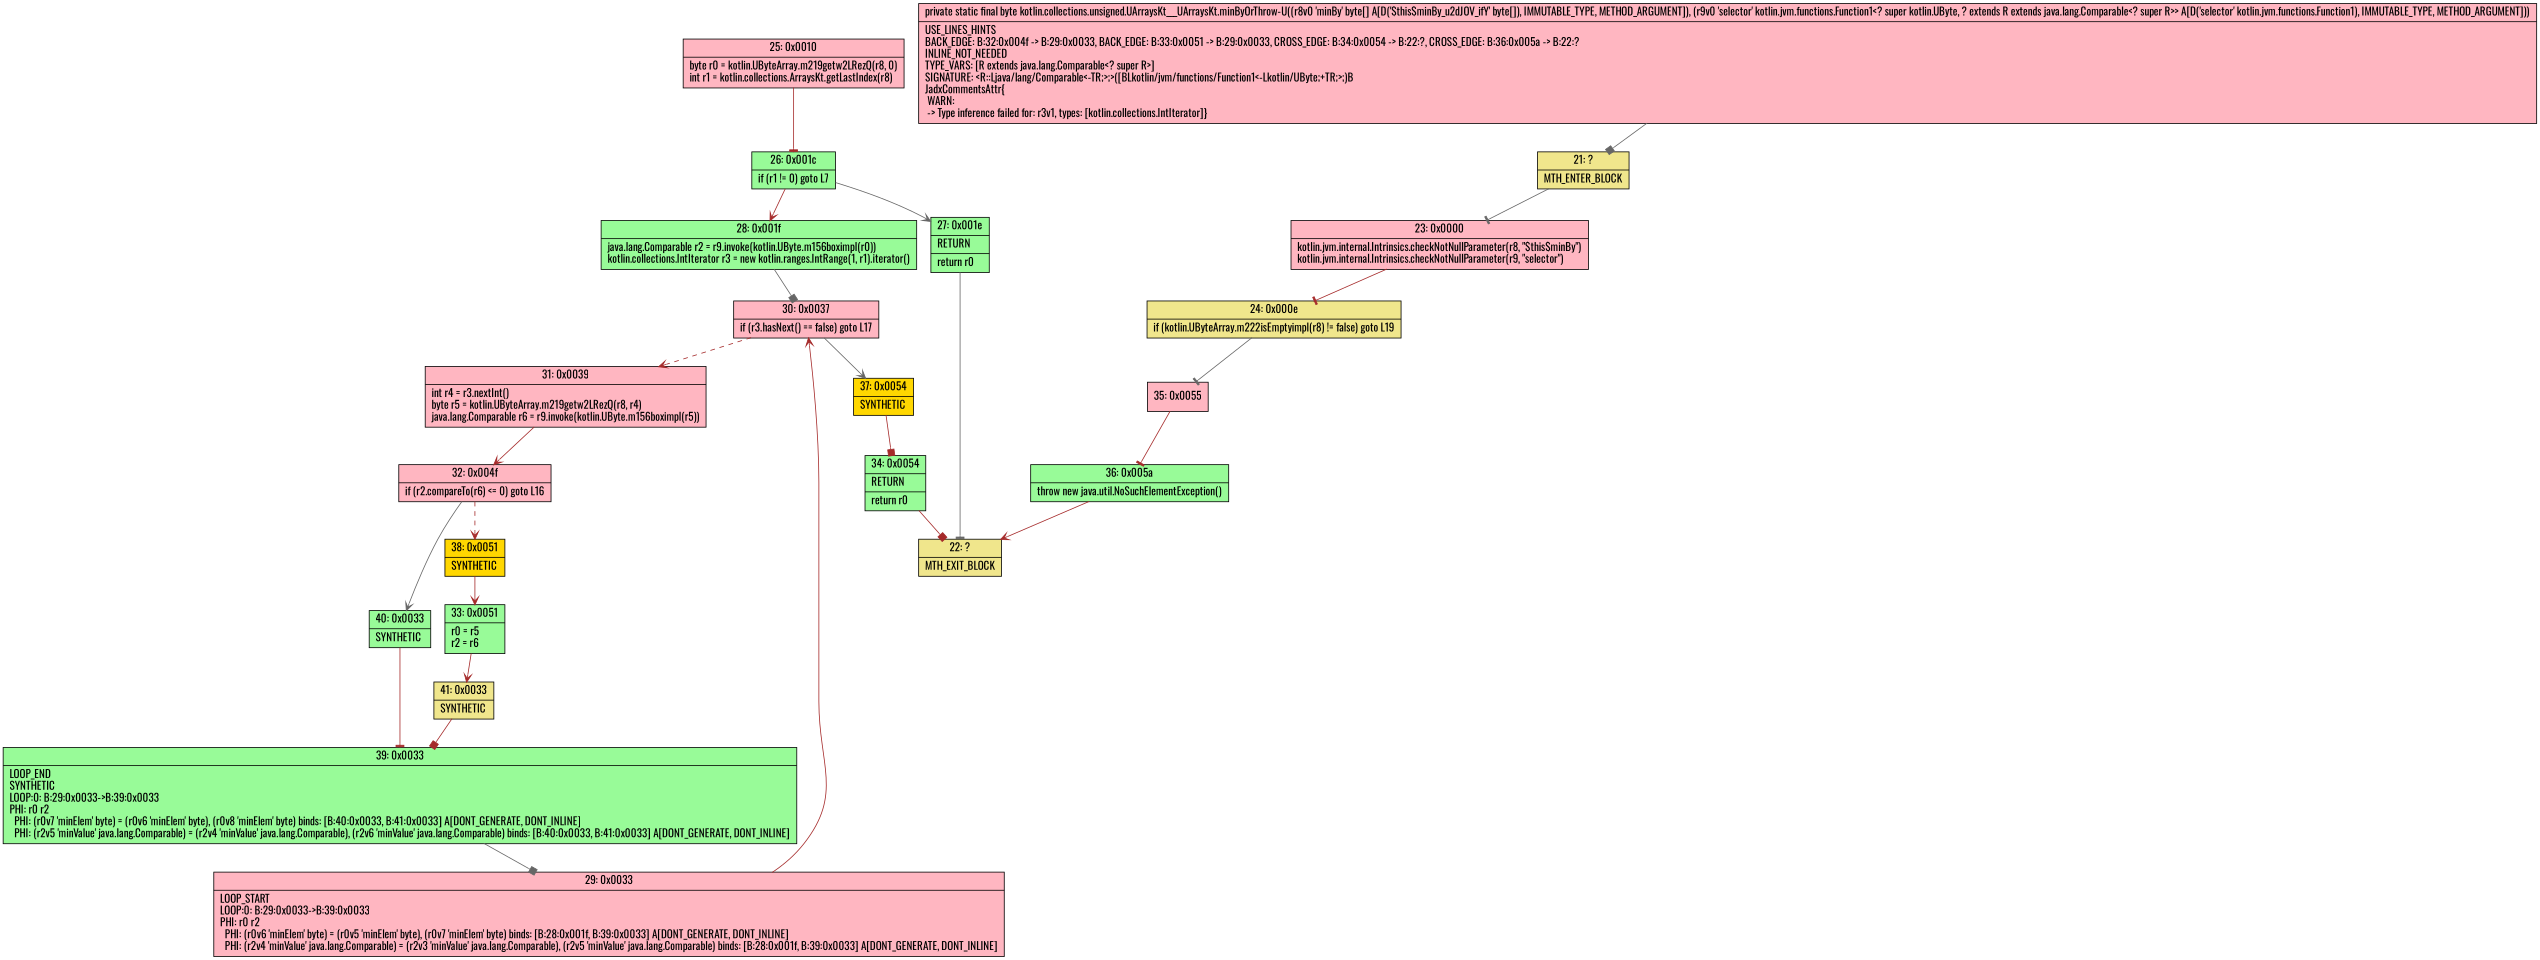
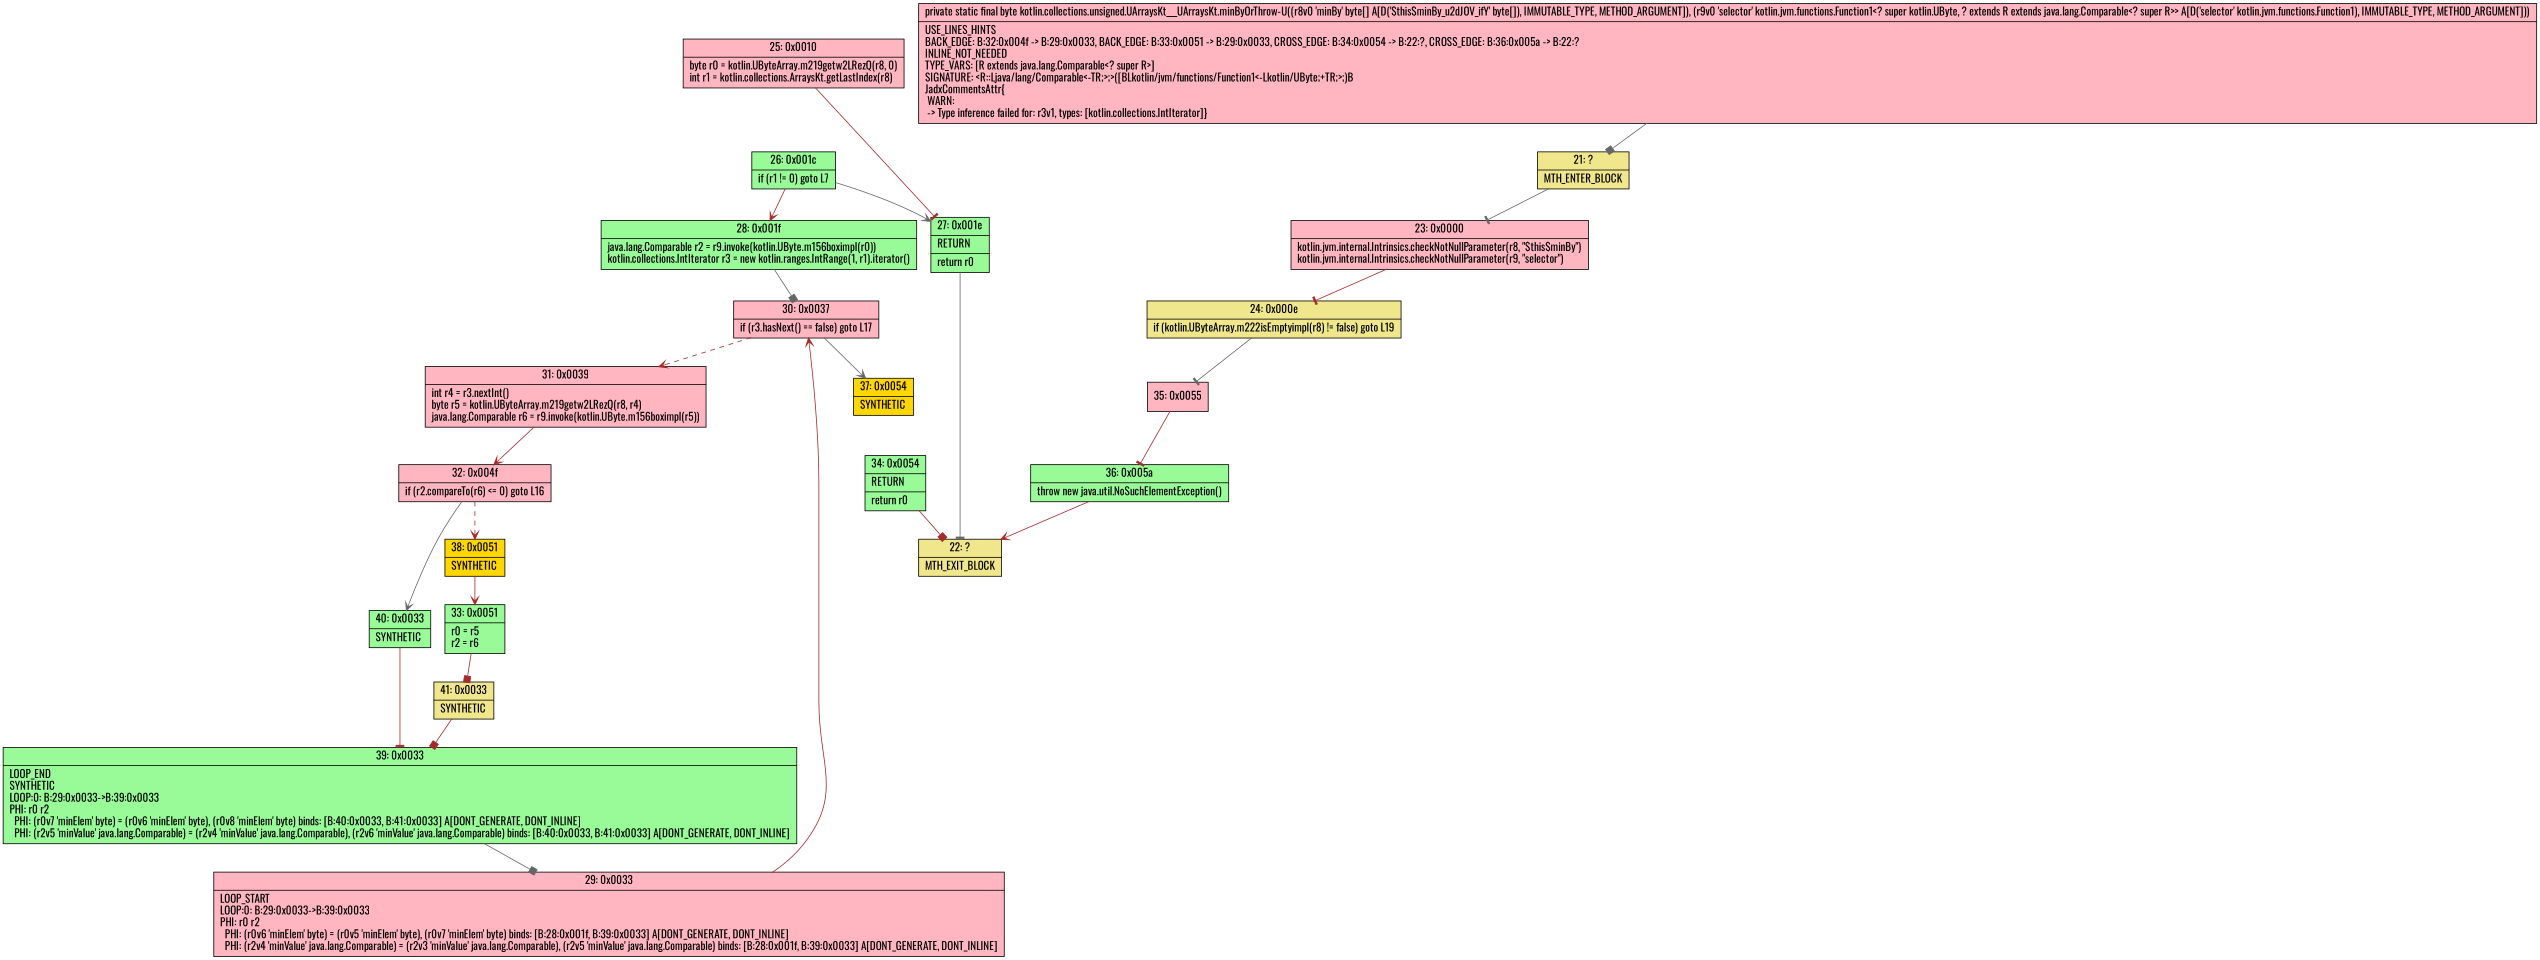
edge "25: 0x0010" -> "26: 0x001c": now "25: 0x0010" -> "27: 0x001e"
edge "37: 0x0054" -> "34: 0x0054": removed
edge "33: 0x0051" -> "41: 0x0033": arrowhead vee -> box
